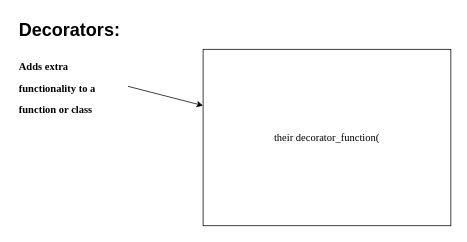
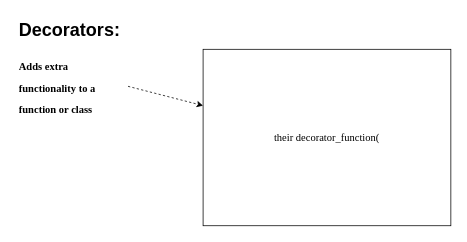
edge "Decorators:Adds extra functionality to a function or class without changing their primal feature." -> "their decorator_function(": style solid -> dashed
